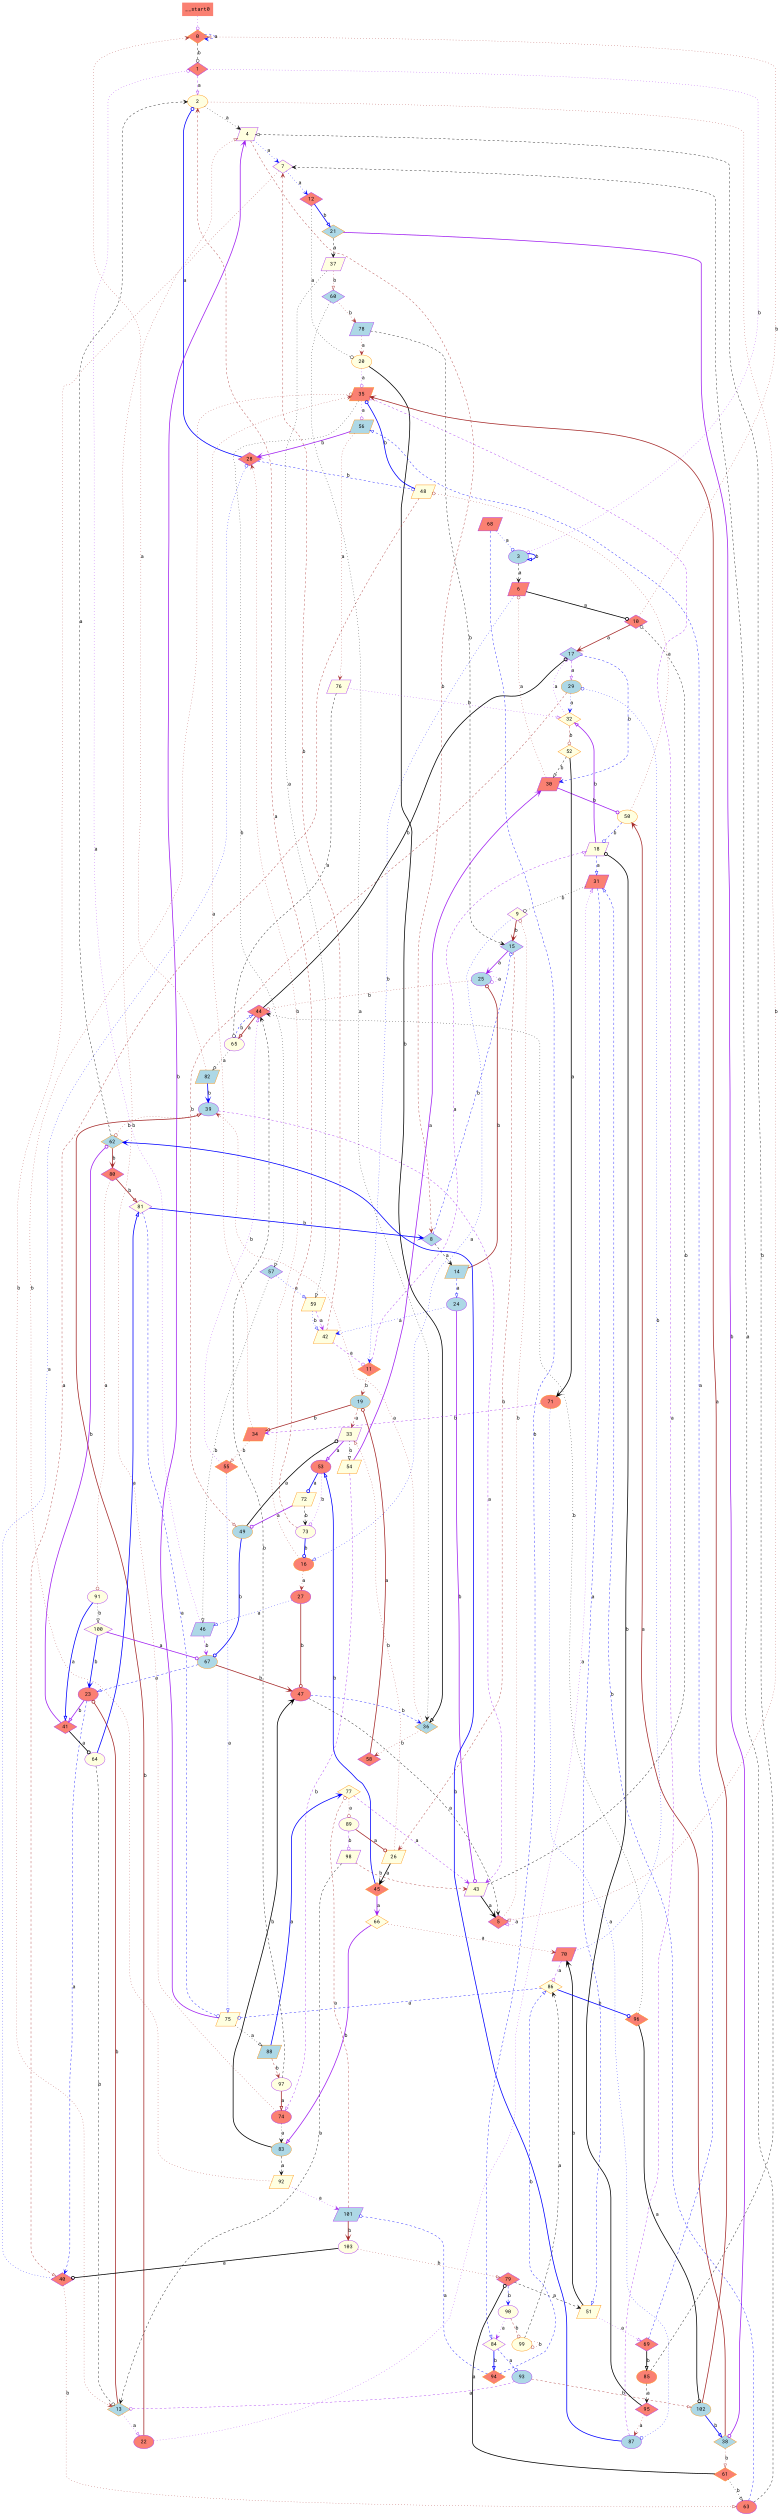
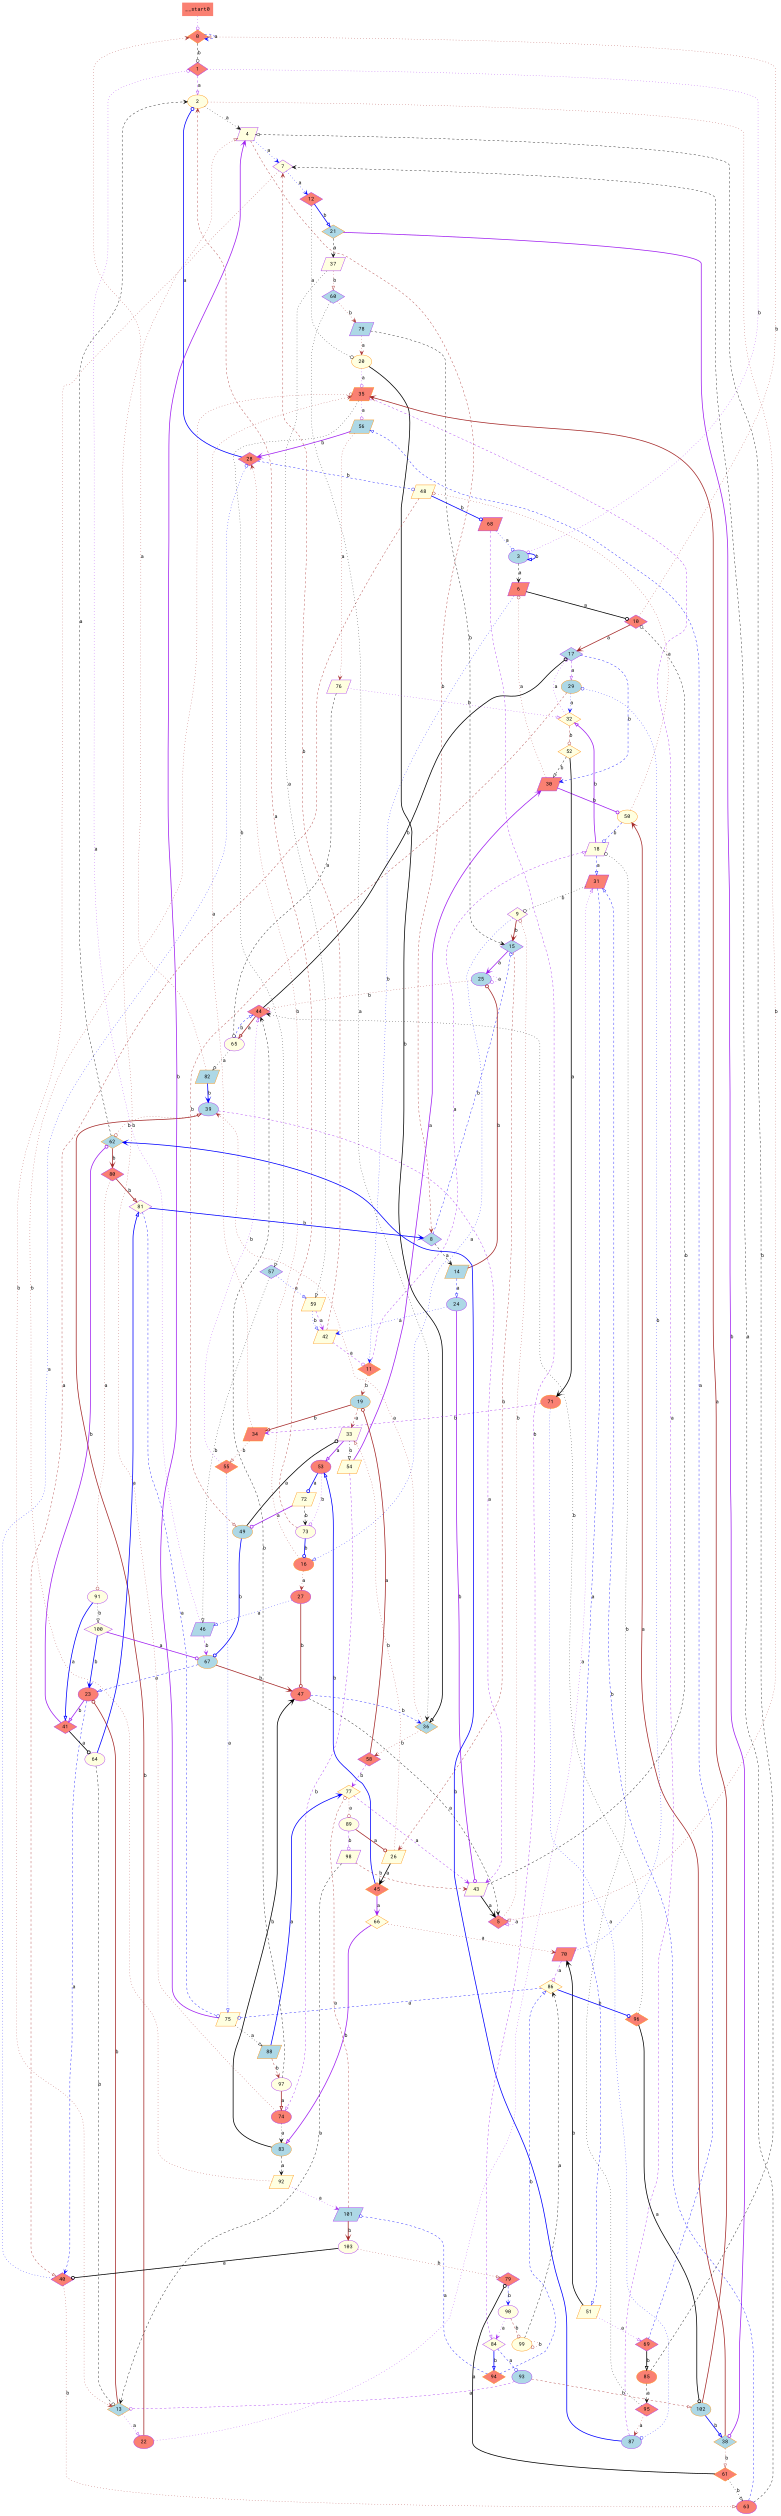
edge "48" -> "35": now "48" -> "68"
edge "68" -> "84": color blue -> purple
edge "95" -> "18": style bold -> dotted
edge "58" -> "77": added, label "b"
edge "79" -> "51": removed, label "a"
